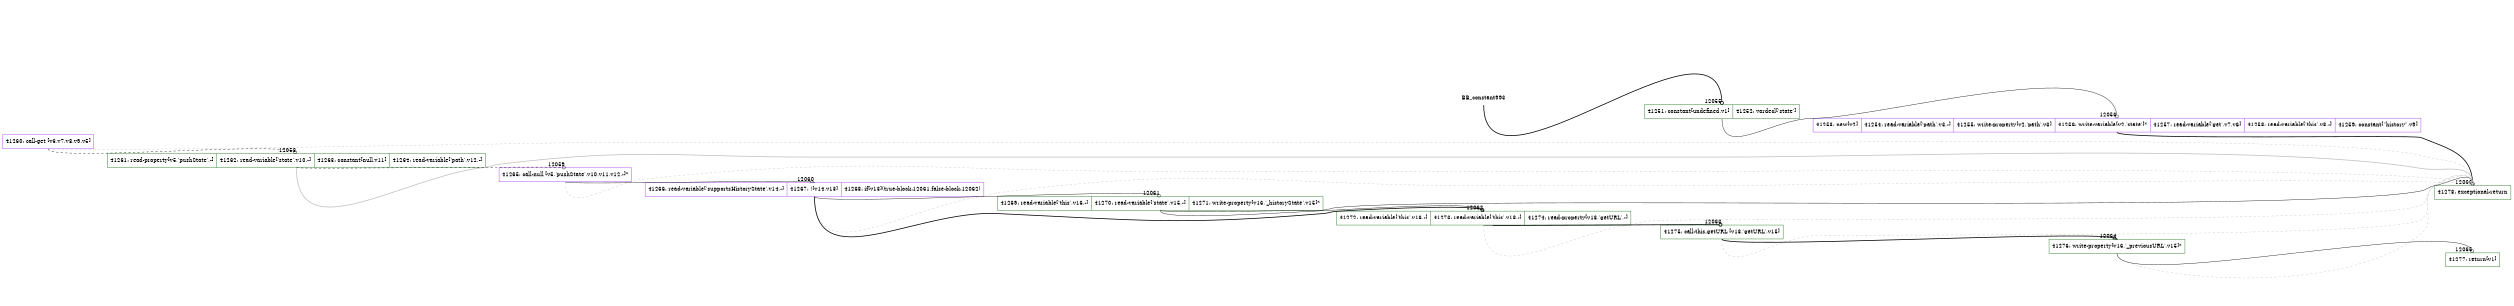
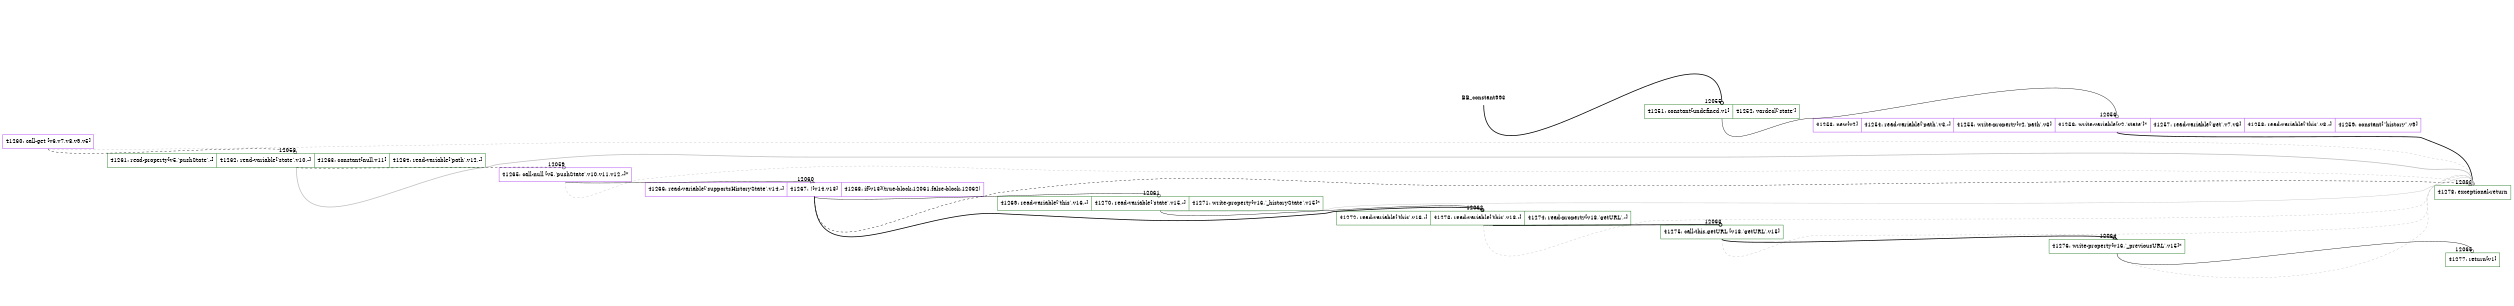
edge "41266: read-variable['supportsHistoryState',v14,-]" -> "41278: exceptional-return": color gray -> black
edge "41269: read-variable['this',v16,-]" -> "41278: exceptional-return": color black -> gray
